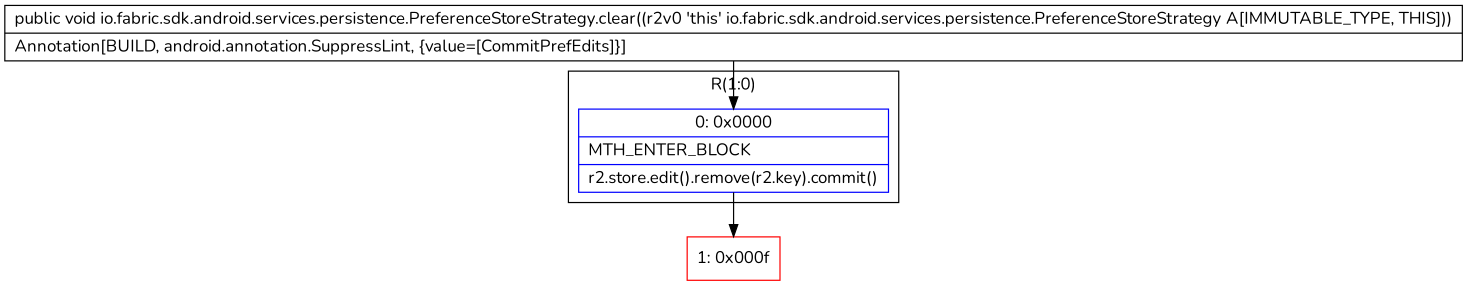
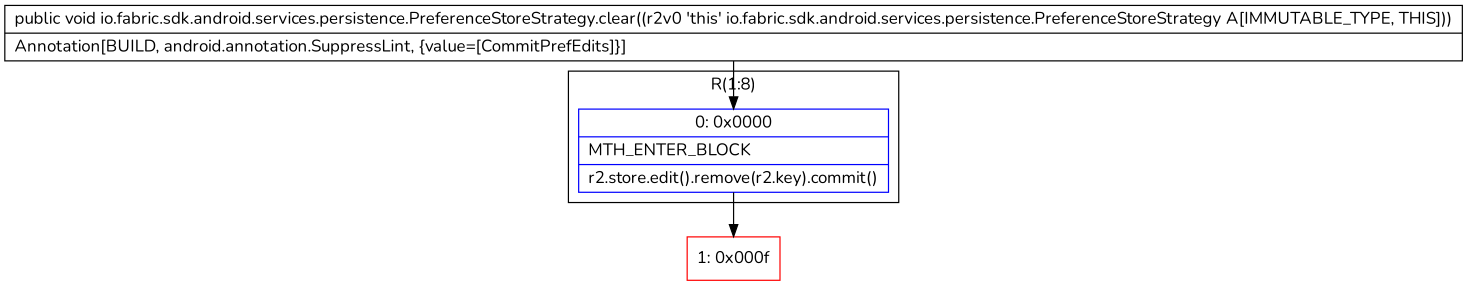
cluster "R(1:0)": label "R(1:0)" -> "R(1:8)"
